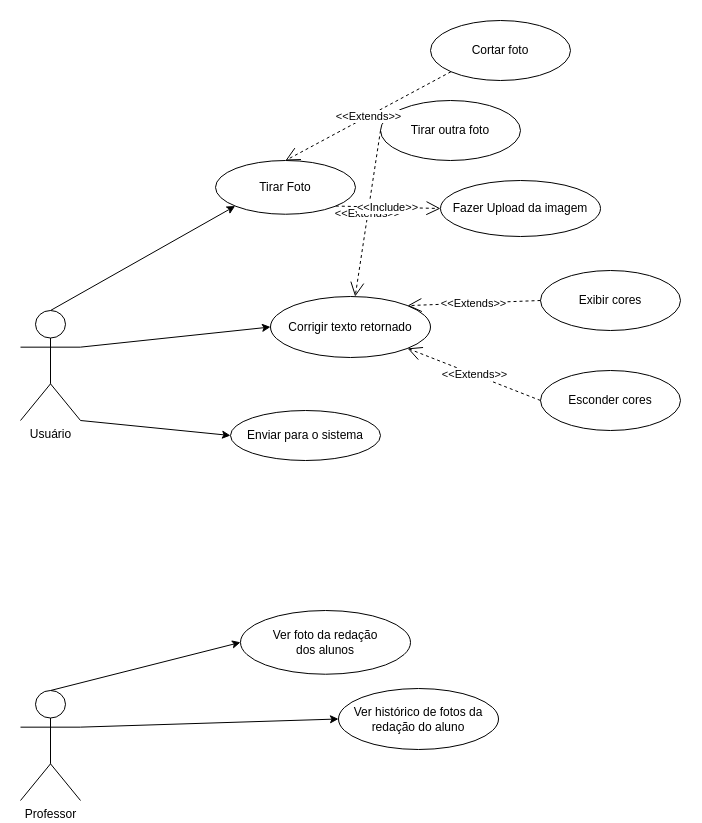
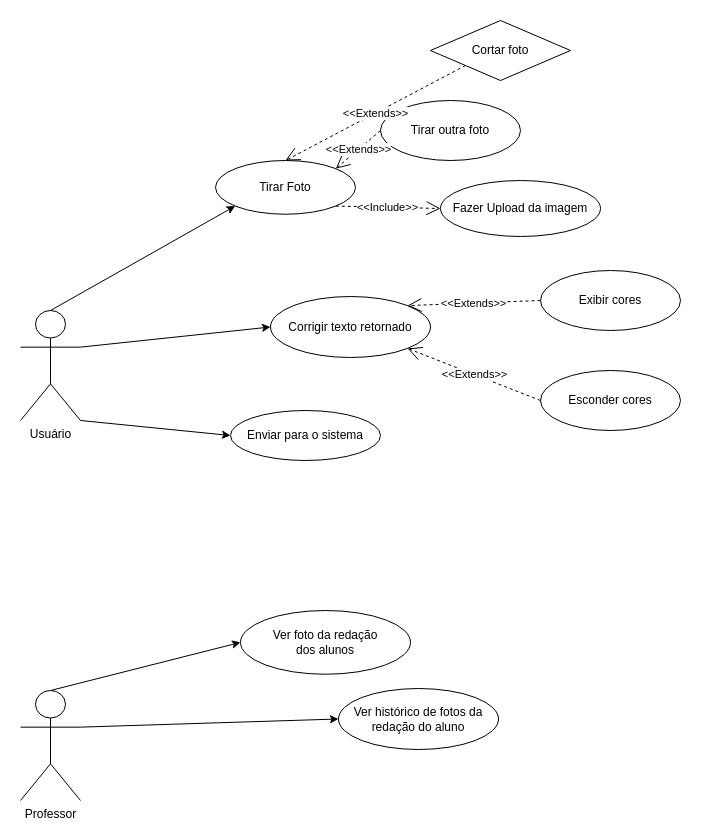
node "Cortar foto": shape ellipse -> diamond
edge "Tirar outra foto" -> "Corrigir texto retornado": now "Tirar outra foto" -> "Tirar Foto"
